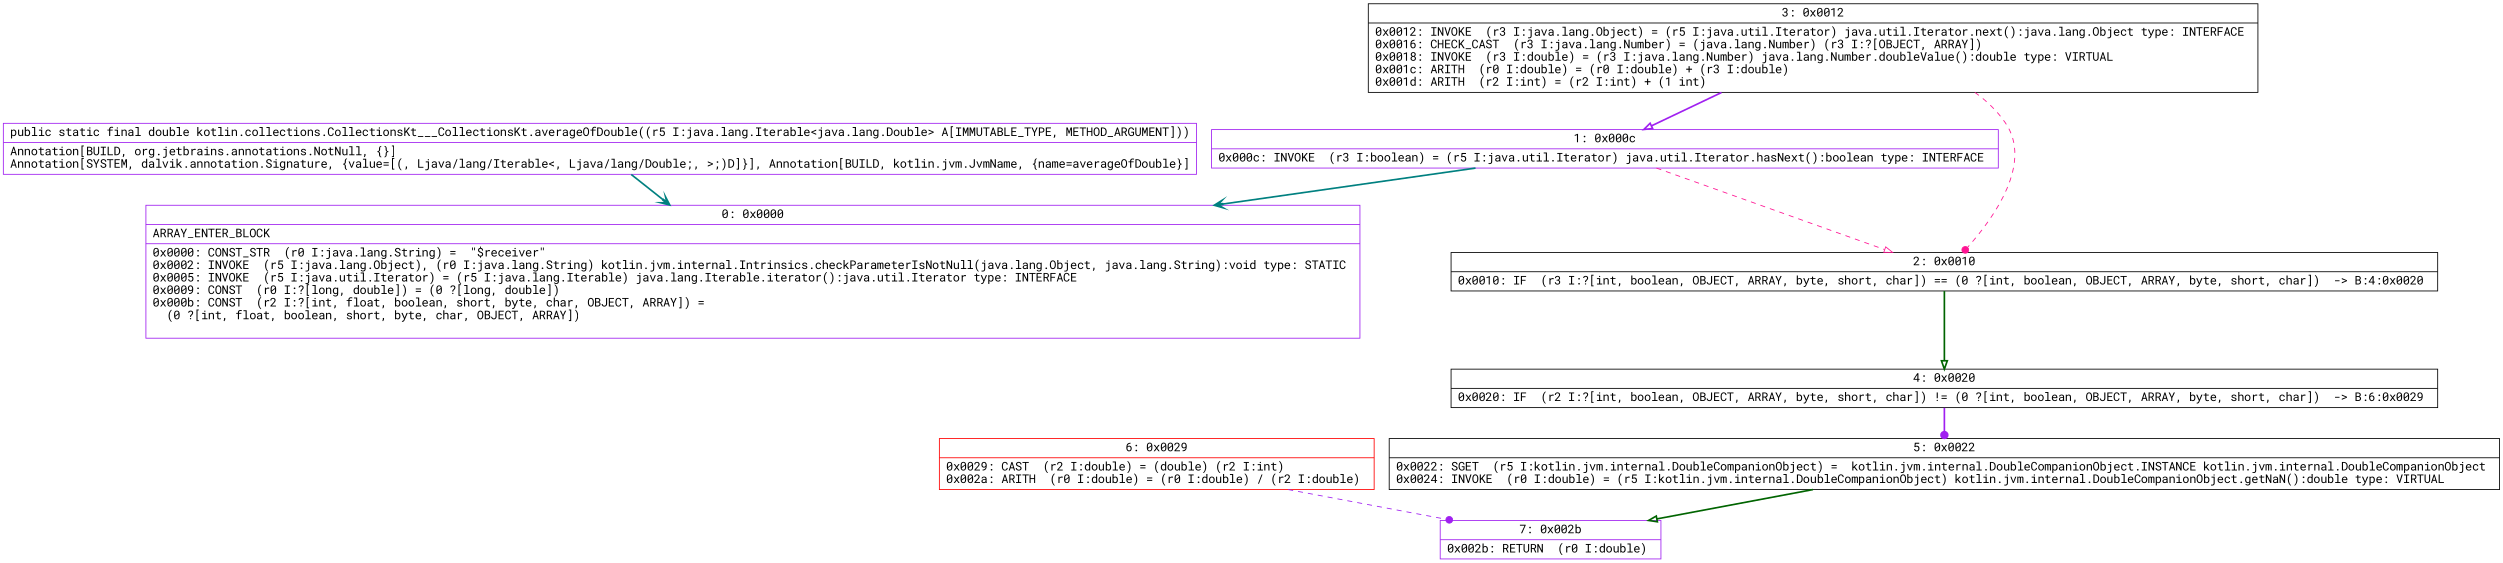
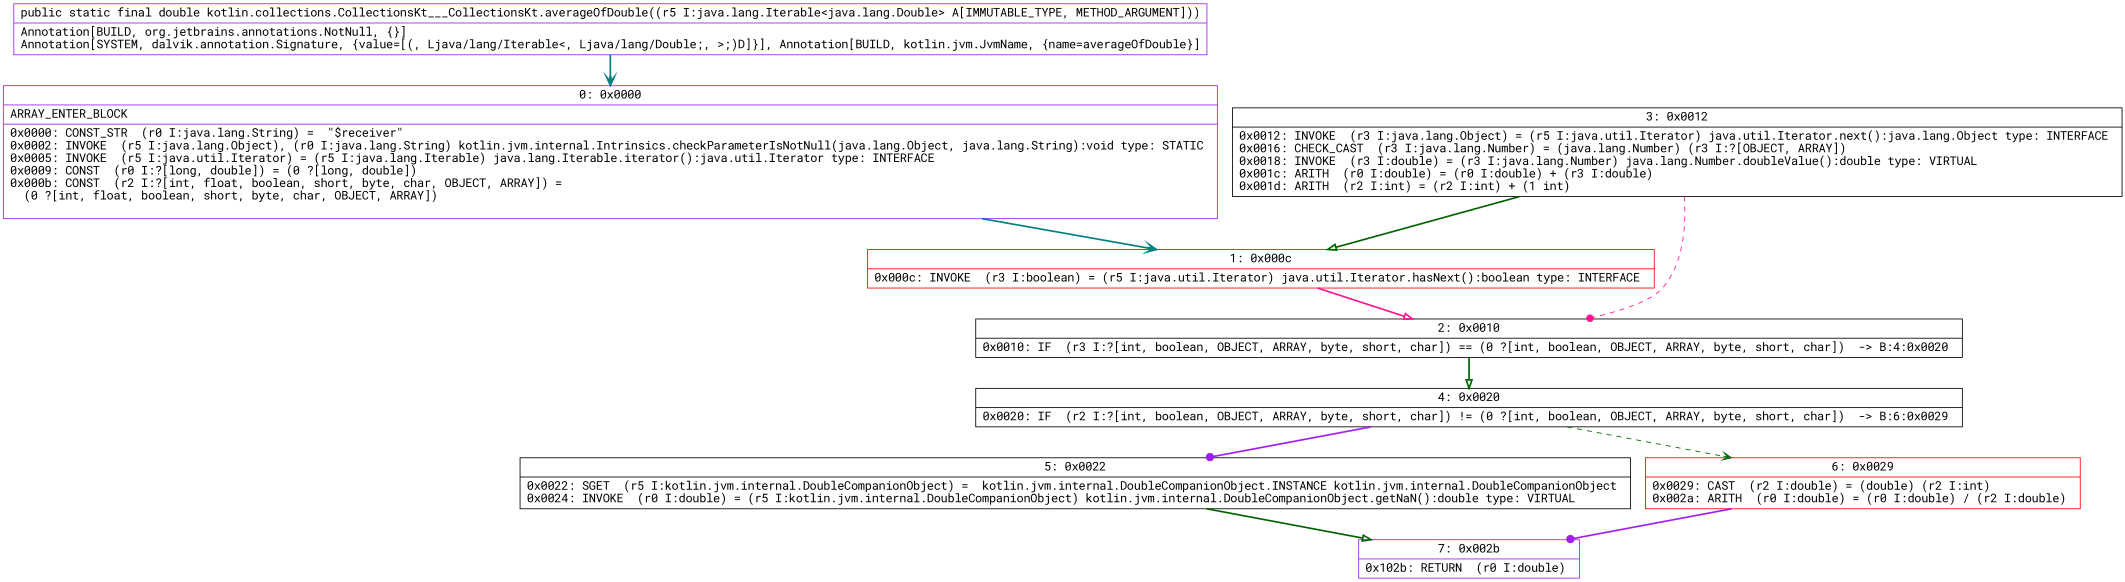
edge "3: 0x0012" -> "1: 0x000c": color purple -> darkgreen
node "1: 0x000c": color purple -> red
edge "1: 0x000c" -> "0: 0x0000": reversed
edge "1: 0x000c" -> "2: 0x0010": style dashed -> bold
edge "4: 0x0020" -> "6: 0x0029": added
edge "6: 0x0029" -> "7: 0x002b": style dashed -> bold
node "7: 0x002b": text "0x002b: RETURN  (r0 I:double)" -> "0x102b: RETURN  (r0 I:double)"
